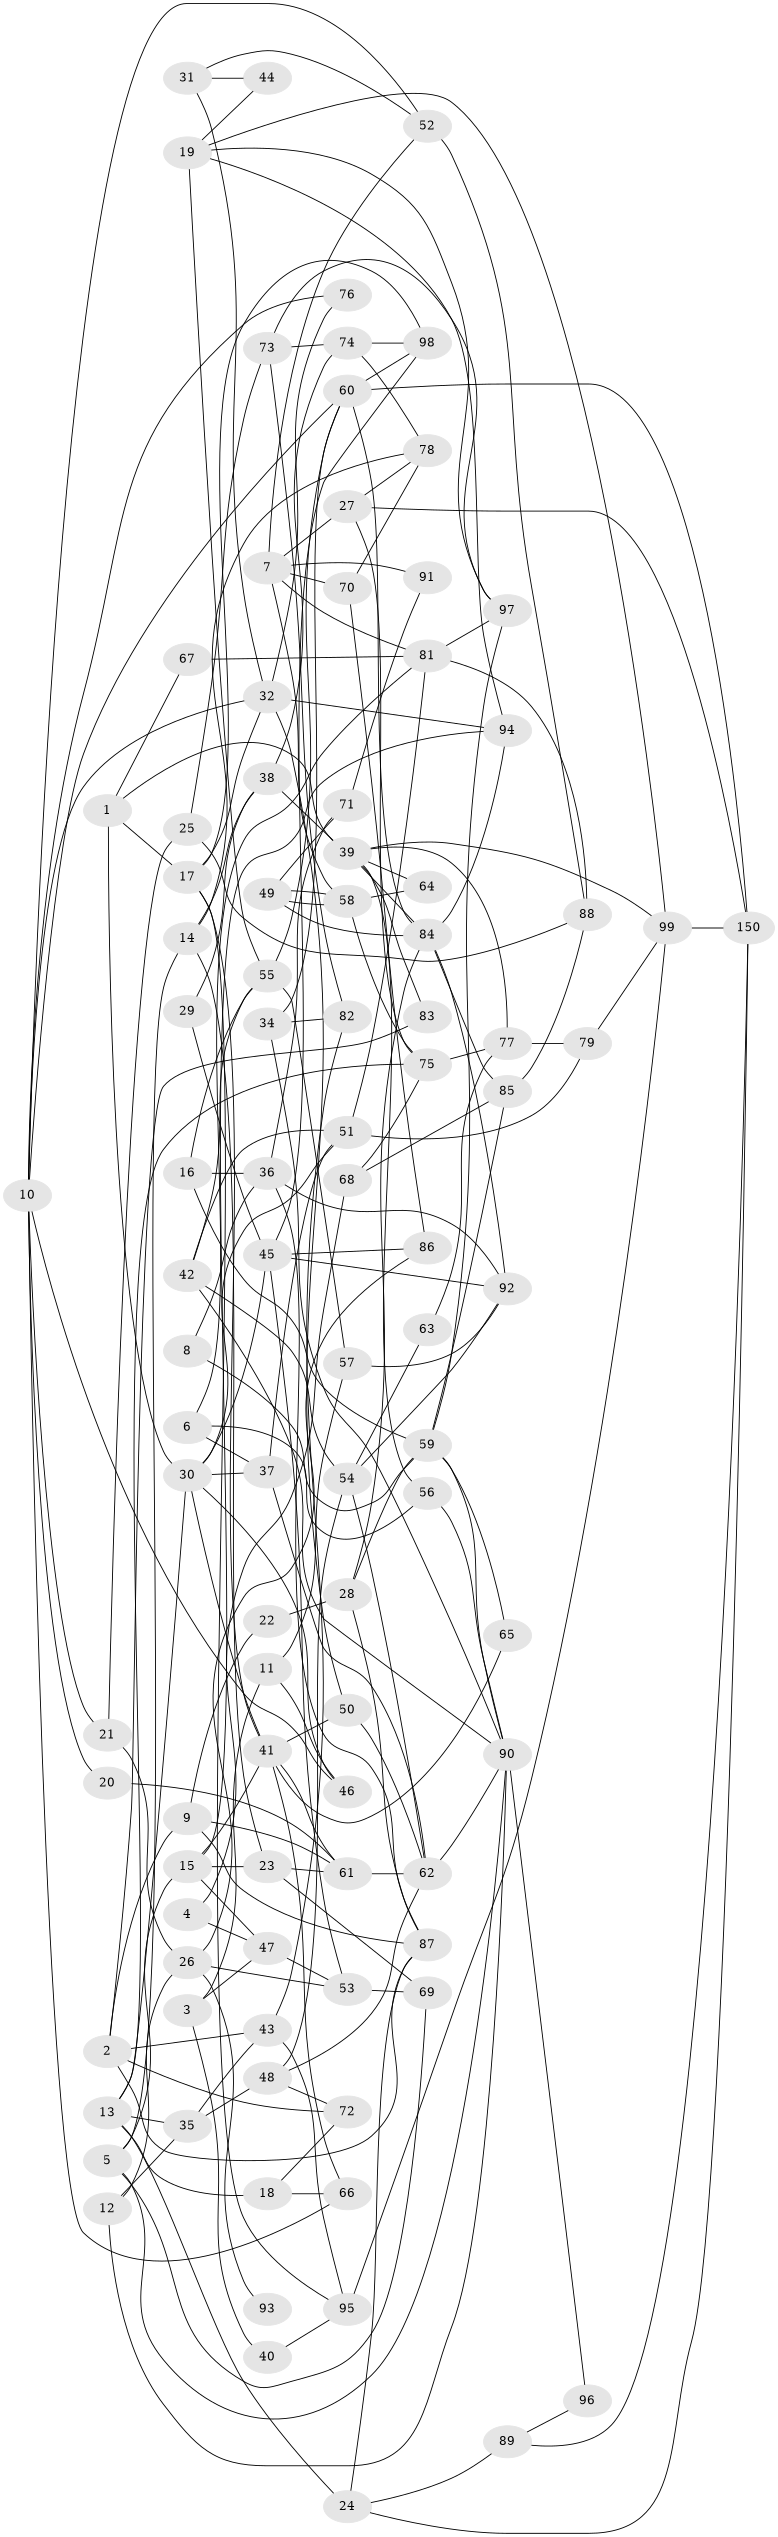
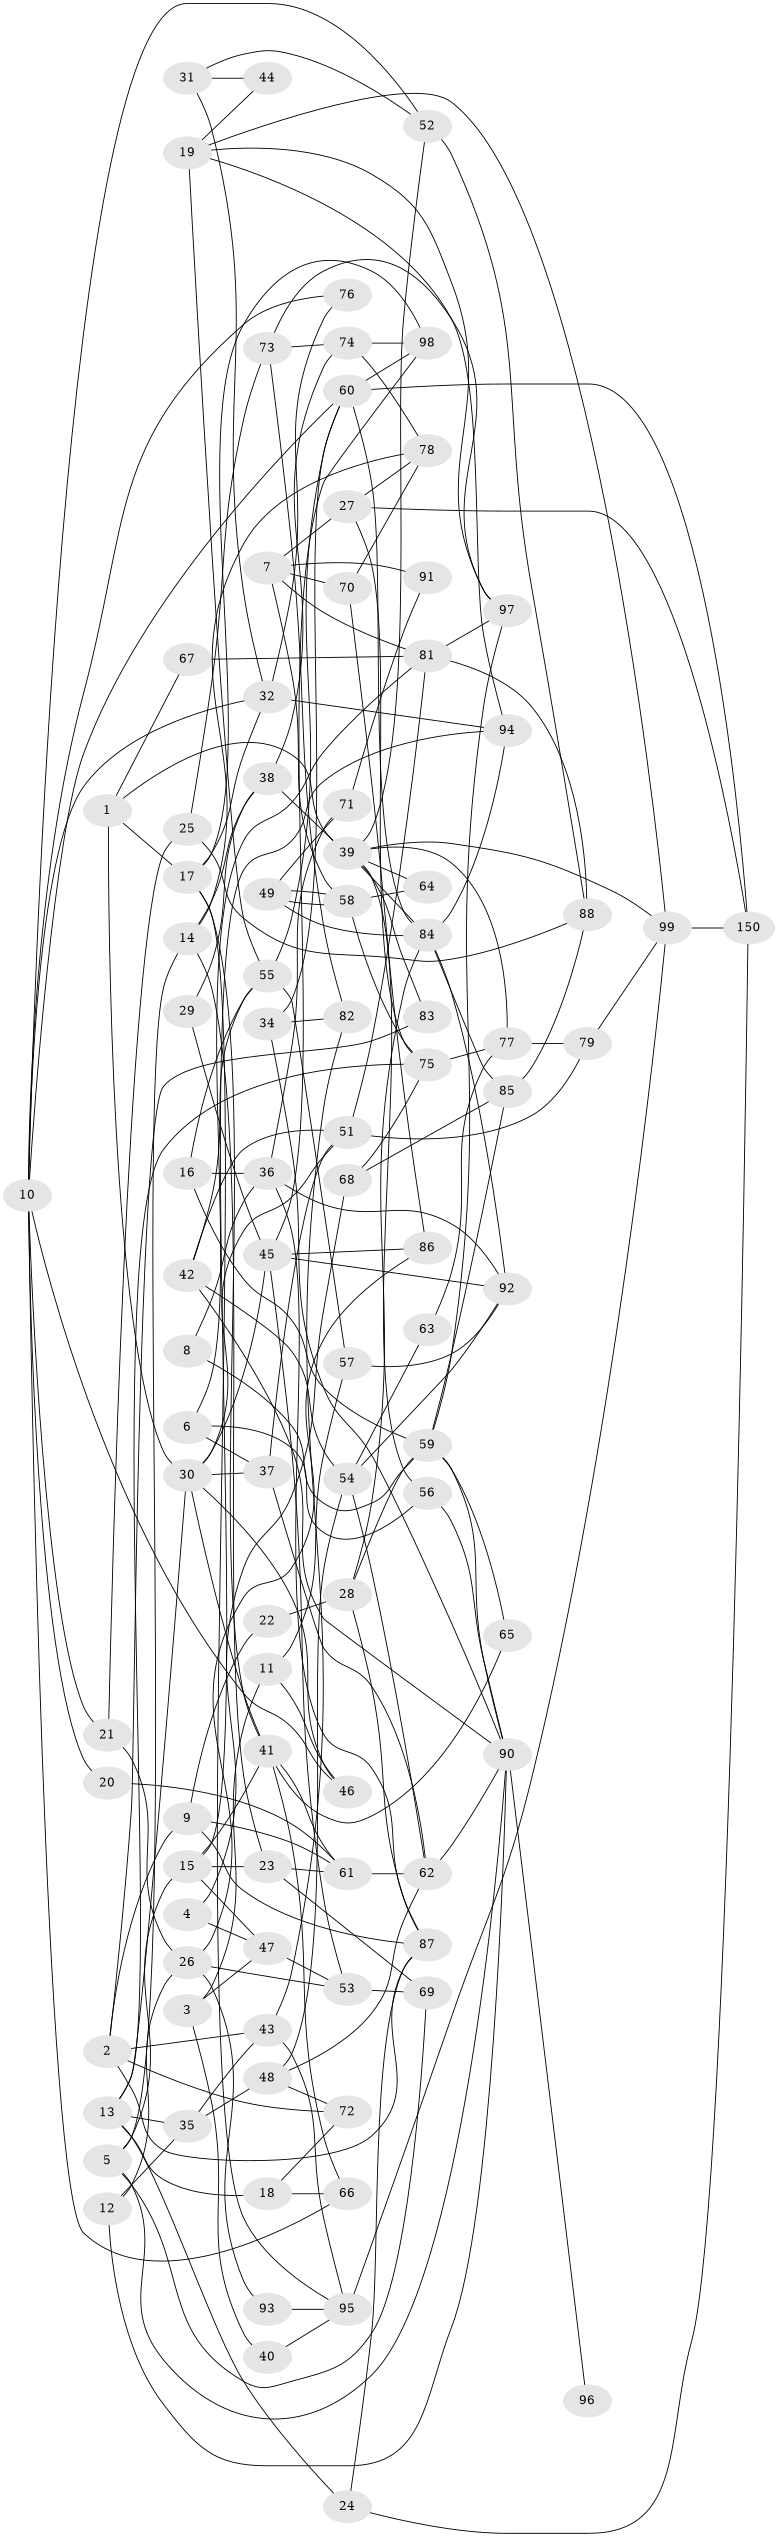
edge "52" -- "7": now "52" -- "39"
node "50": removed
edge "93" -- "95": added
node "89": removed
